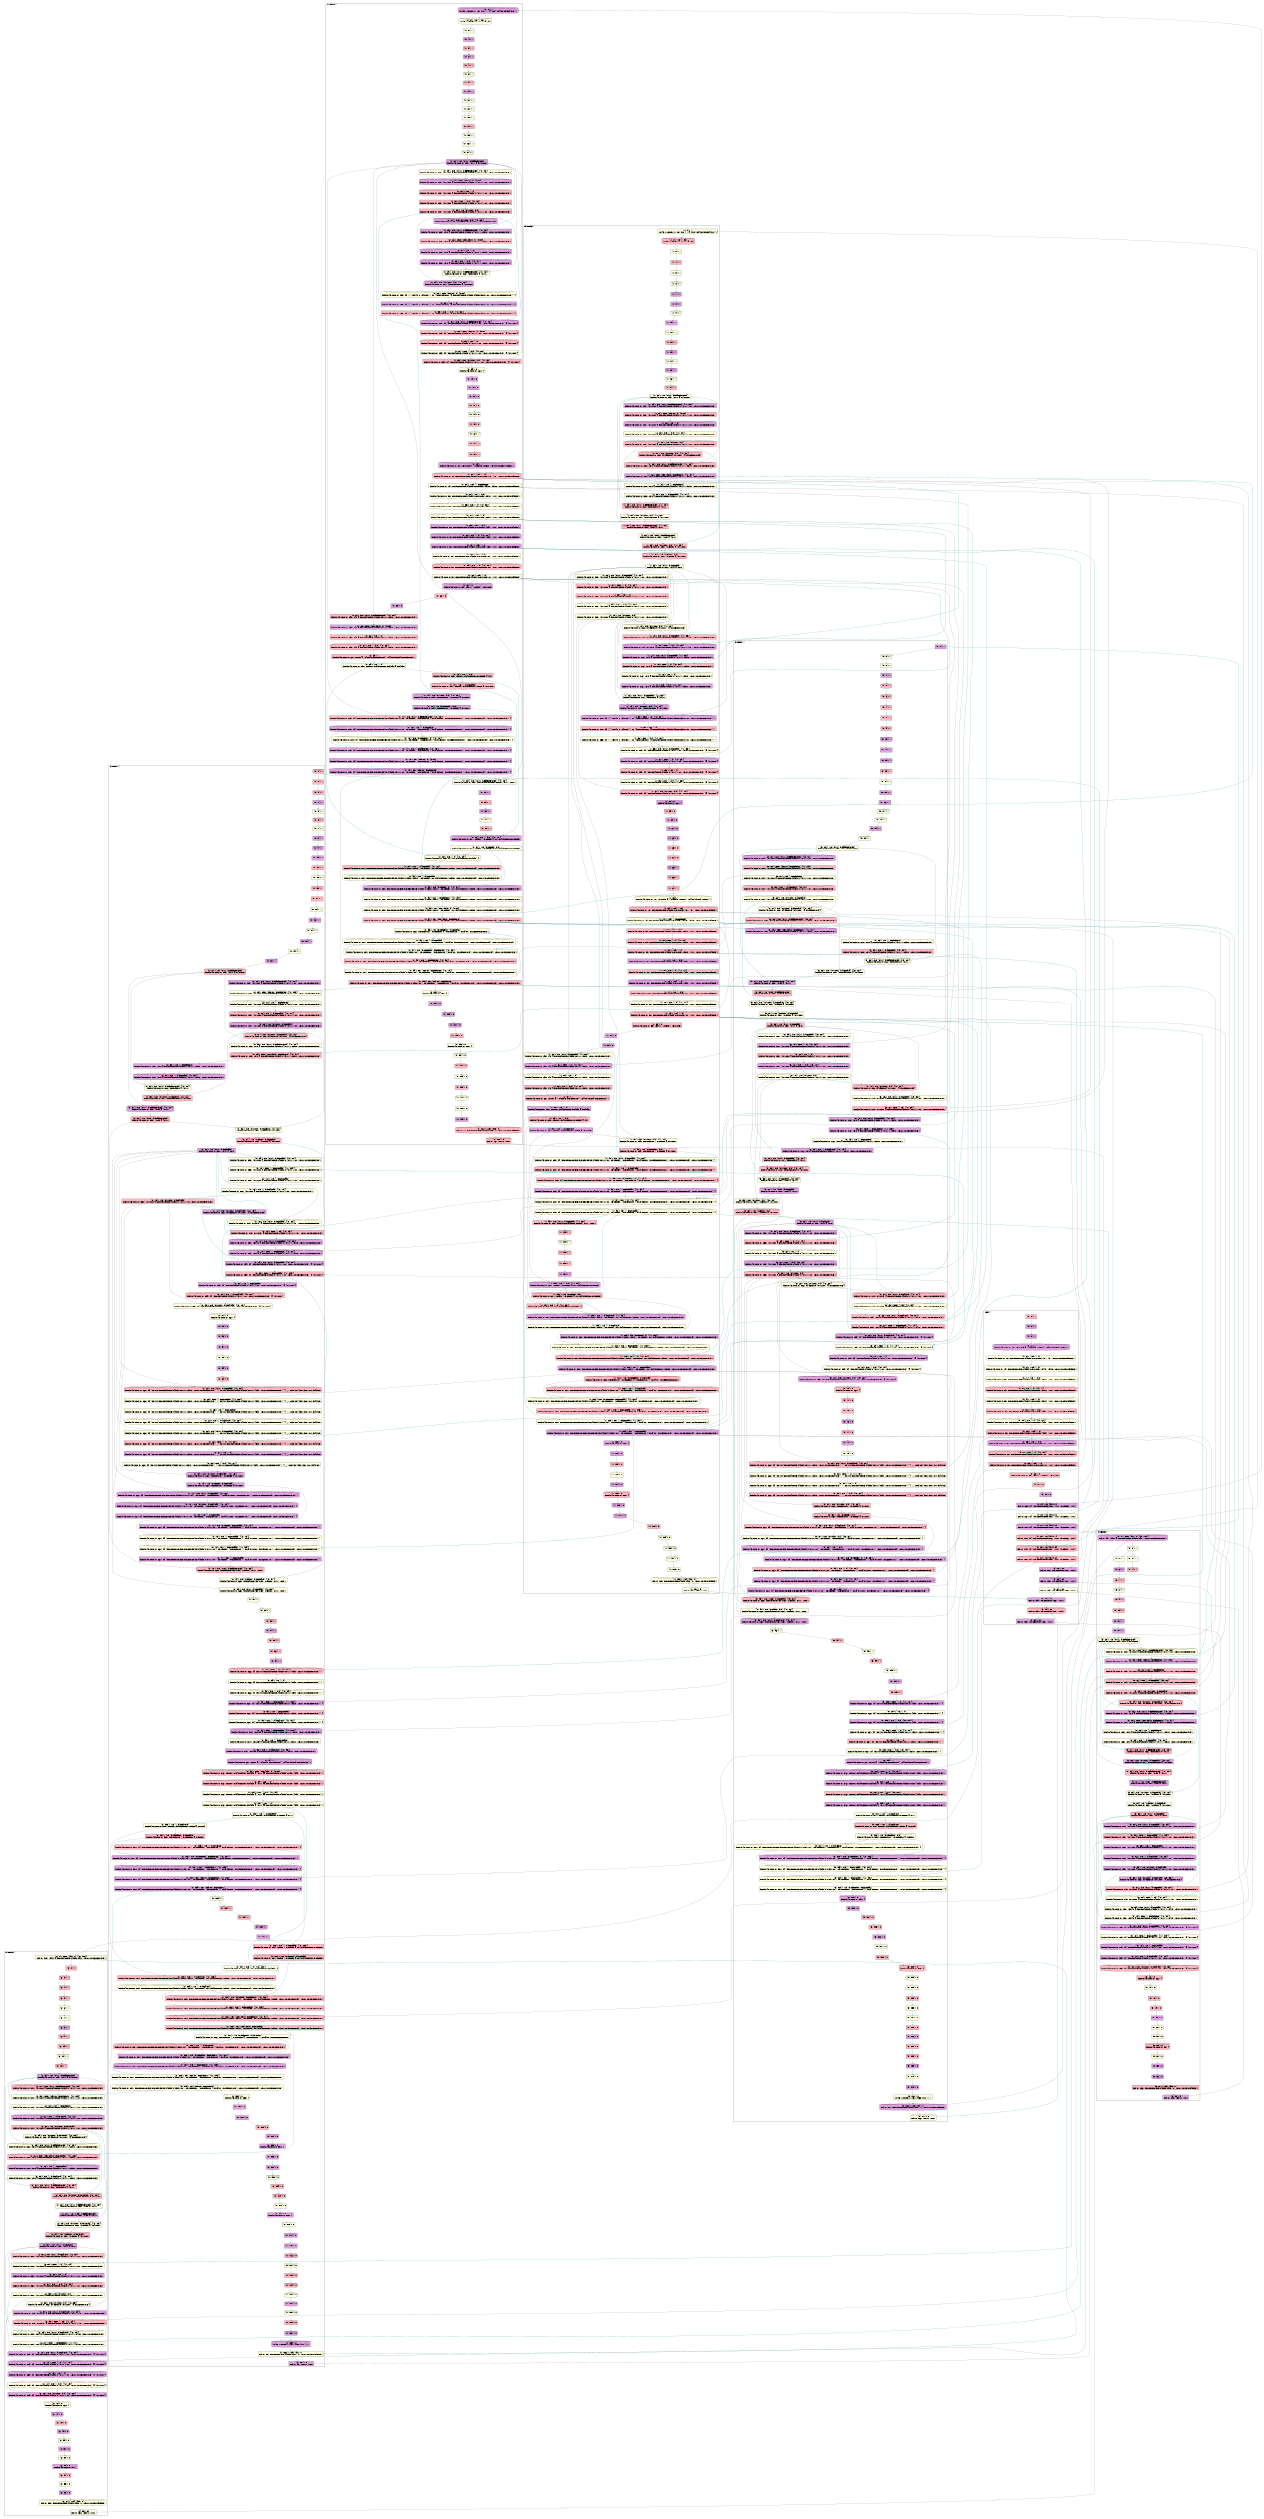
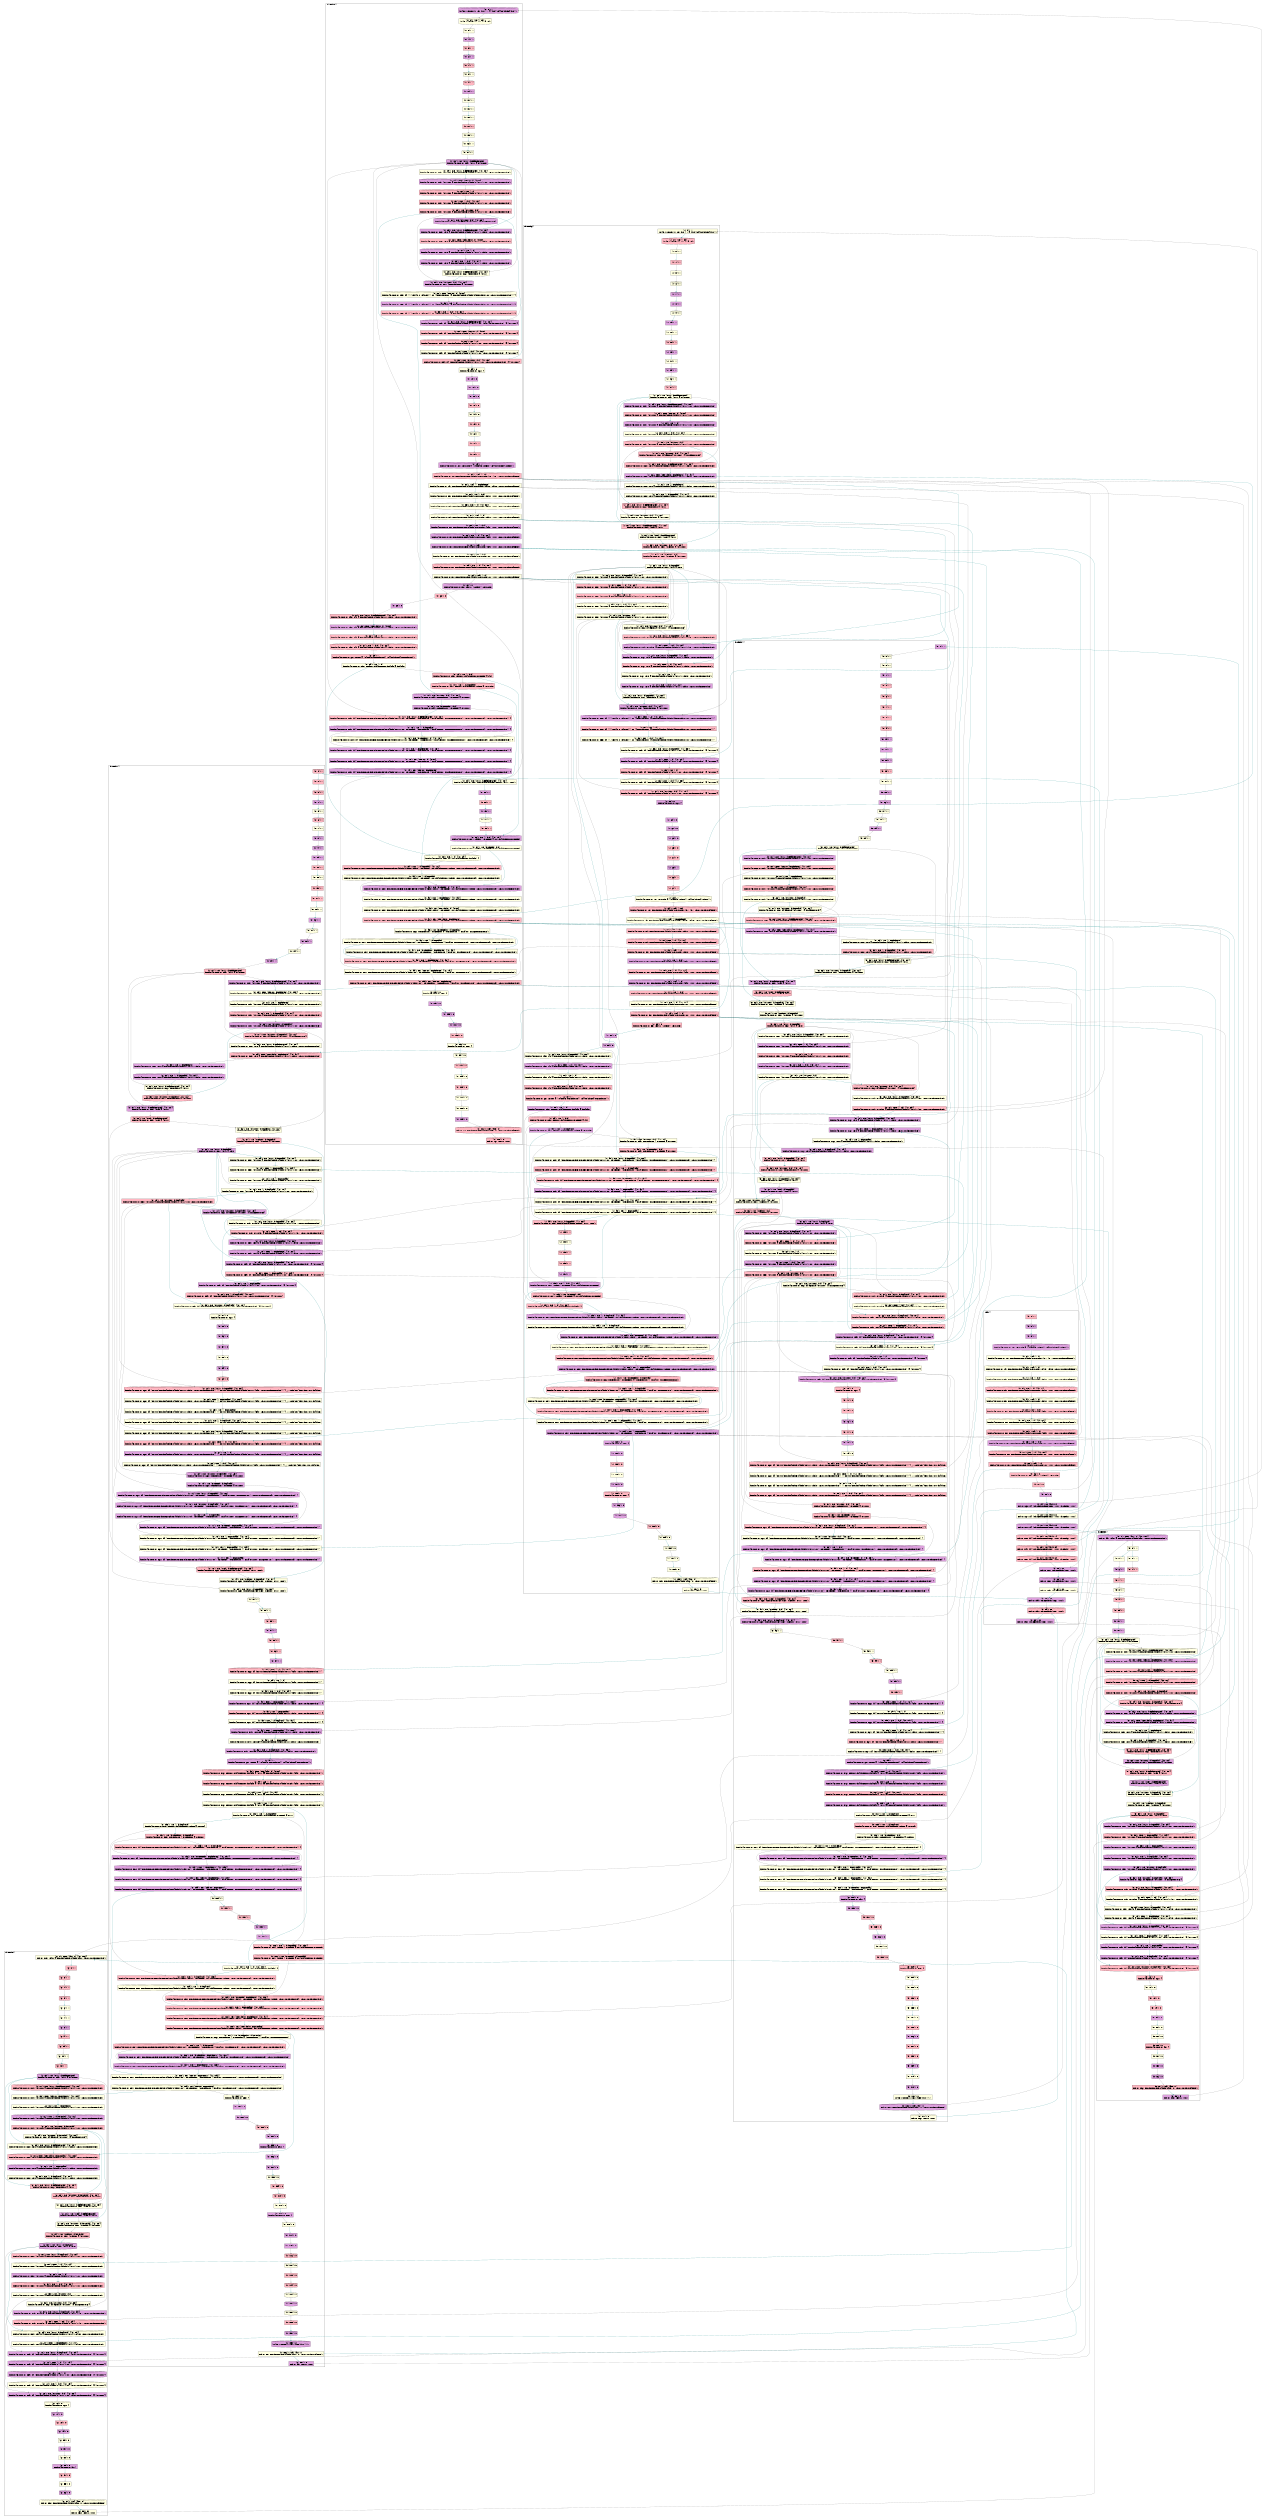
node "(4, 59): D": removed
